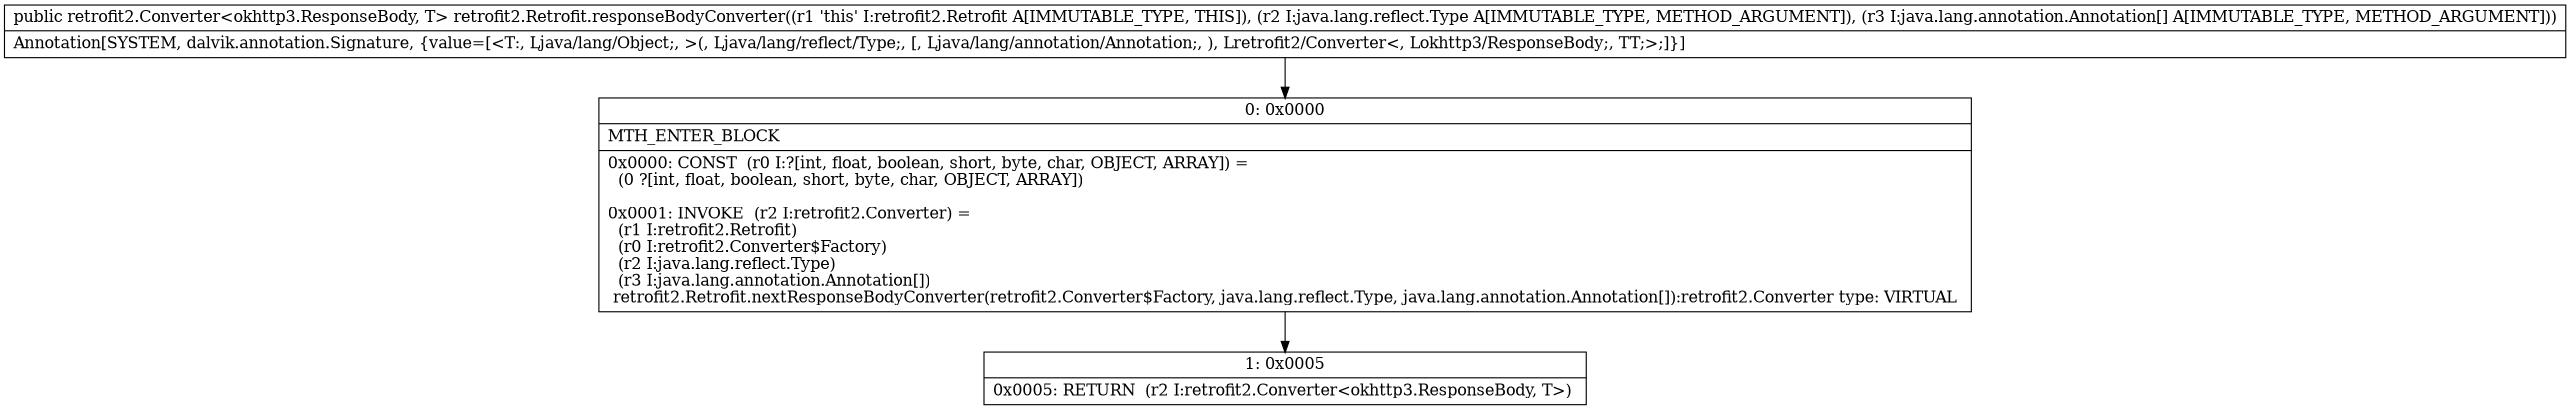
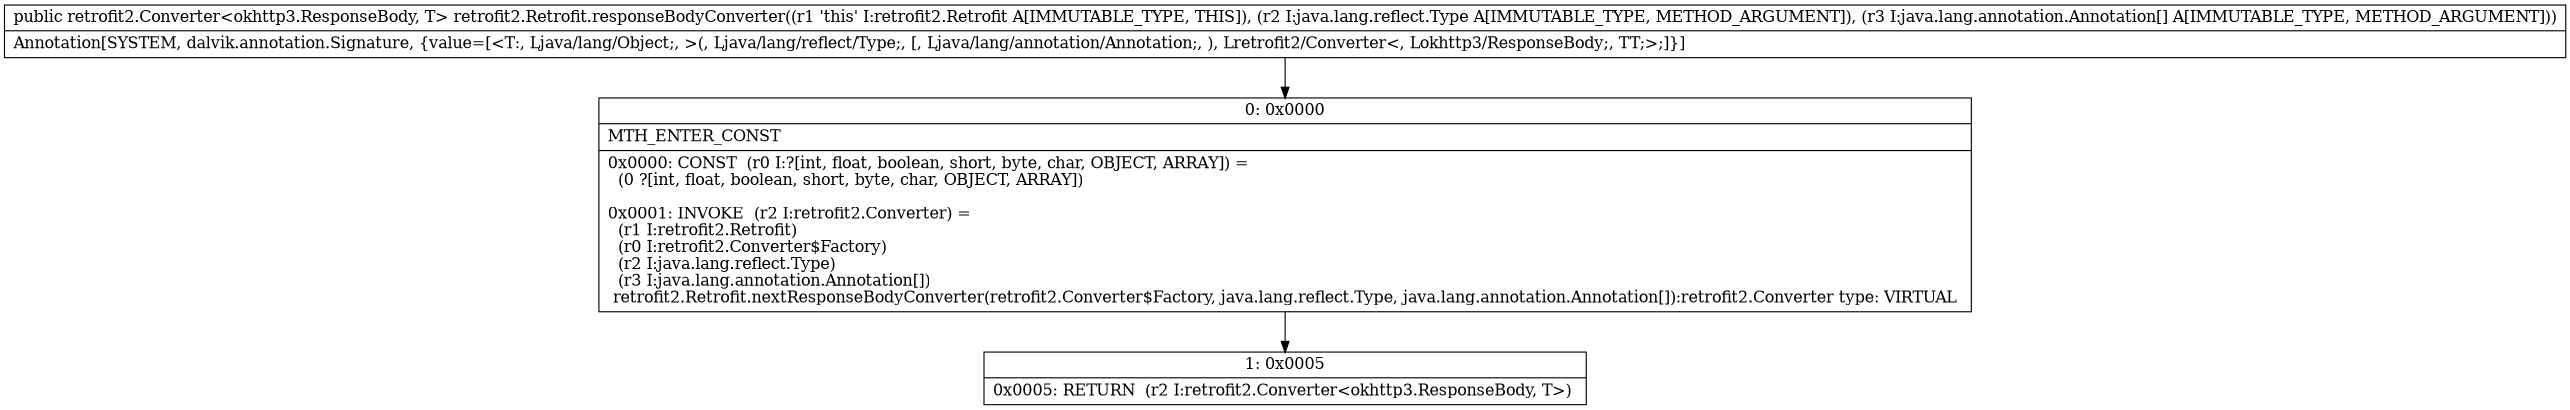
node "0: 0x0000": text "MTH_ENTER_BLOCK" -> "MTH_ENTER_CONST"
